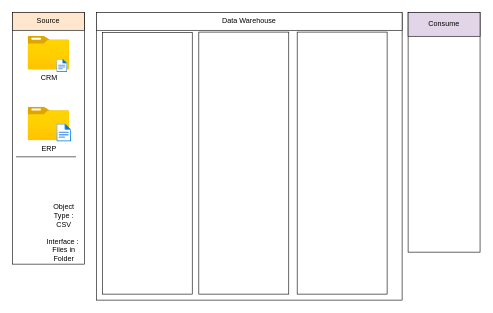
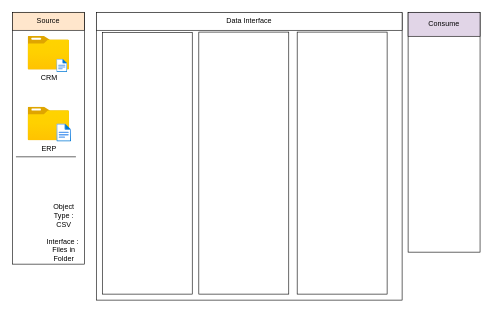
node "Data Warehouse": label "Data Warehouse" -> "Data Interface"
